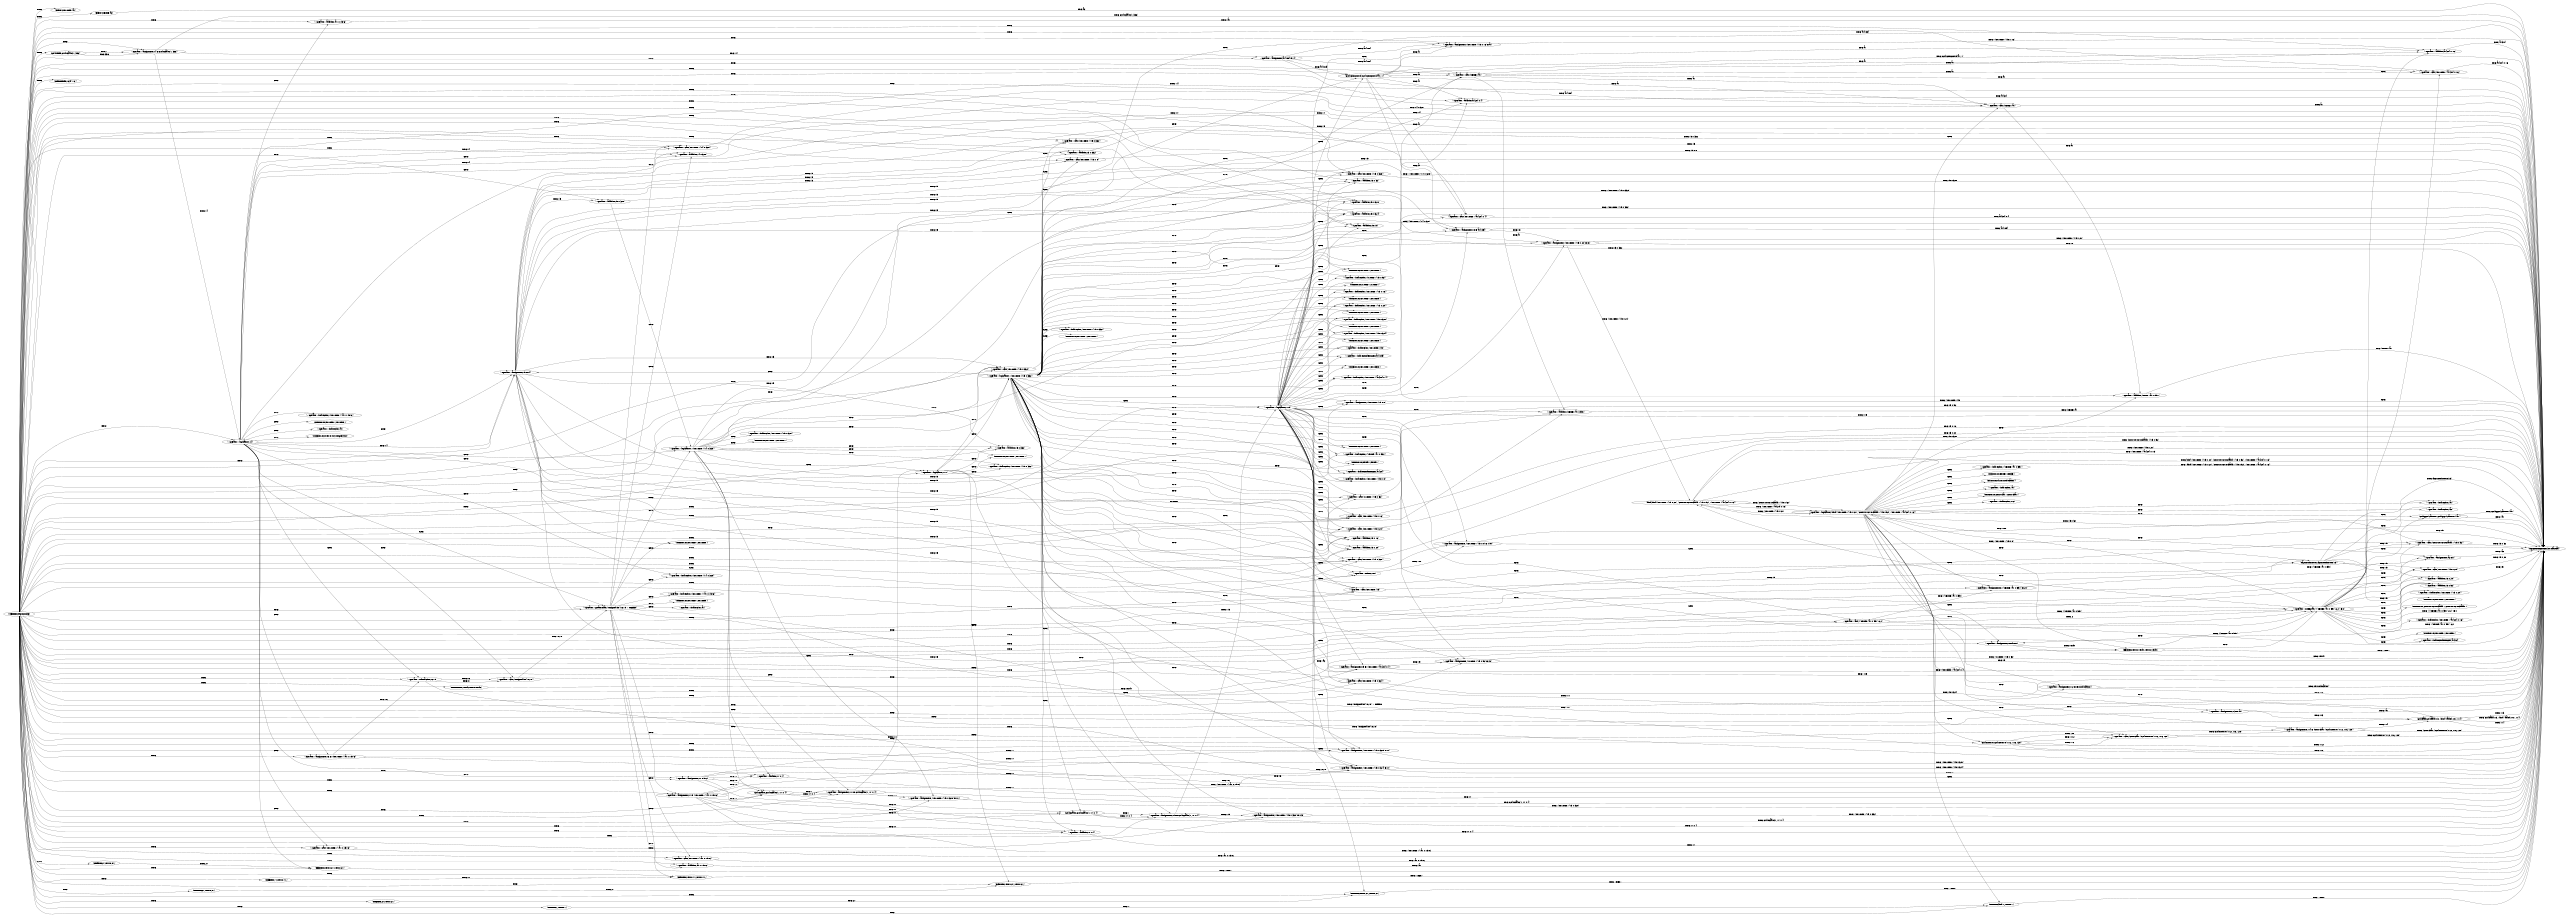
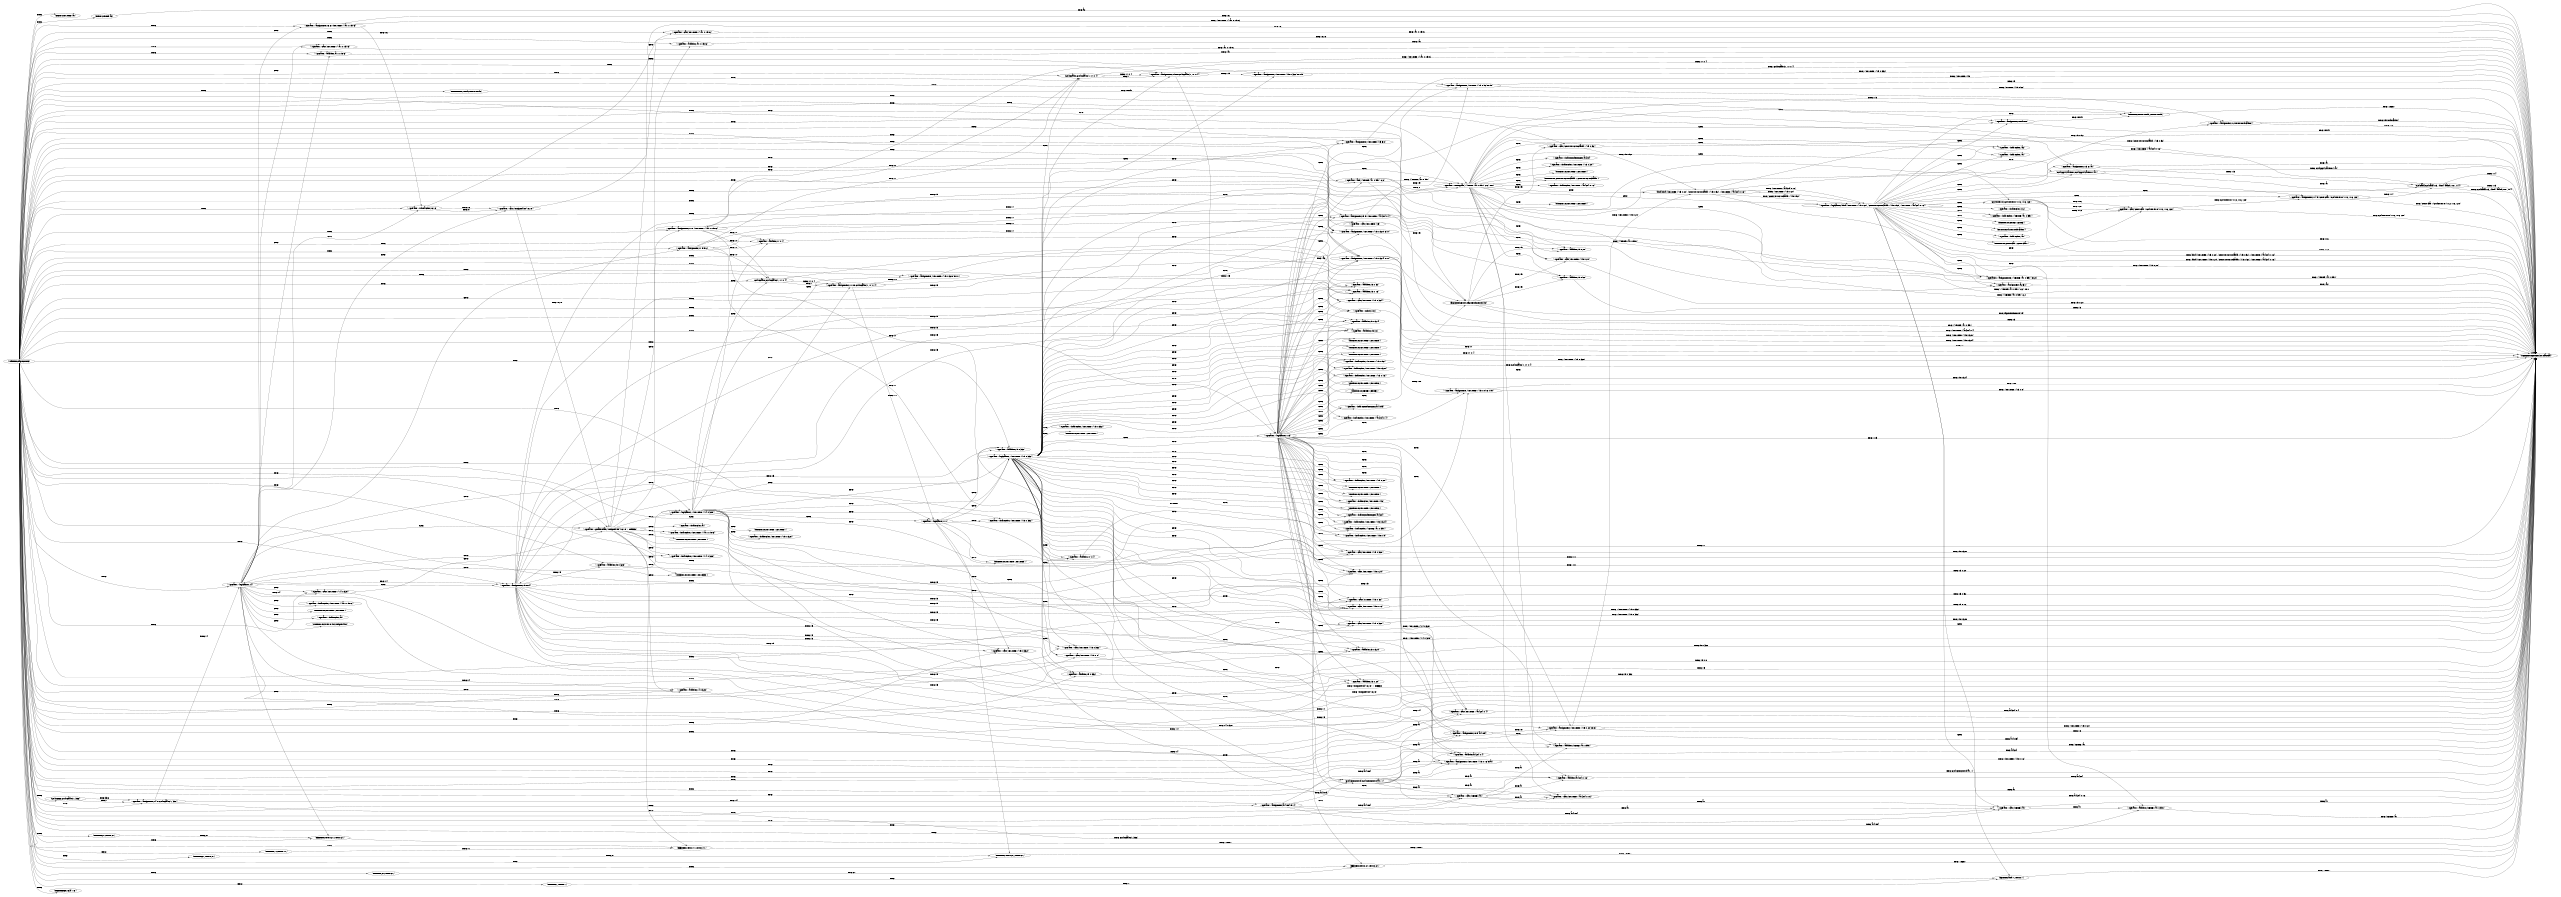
node "(UNKNOWN,_WORD *,_WORD *)": removed
edge "(<operator>.greaterThan,(unsigned int)(v6 - 8) > 0xFFB0)" -> "(<operator>.cast,(_DWORD *)(v4 + 328))": reversed
edge "(<operator>.logicalNot,!*(_DWORD *)(v5 + 332))" -> "(<operator>.assignment,*(_WORD *)(v5 + 52) = v9)": removed, label "CDG:"
edge "(METHOD,tftp_connect)" -> "(<operator>.cast,(_DWORD *)v5)": removed, label "DDG:"
edge "(RETURN,return result;,return result;)" -> "(<operator>.notEquals,(*((_BYTE *)a1 + 591) & 2) != 0)": reversed
